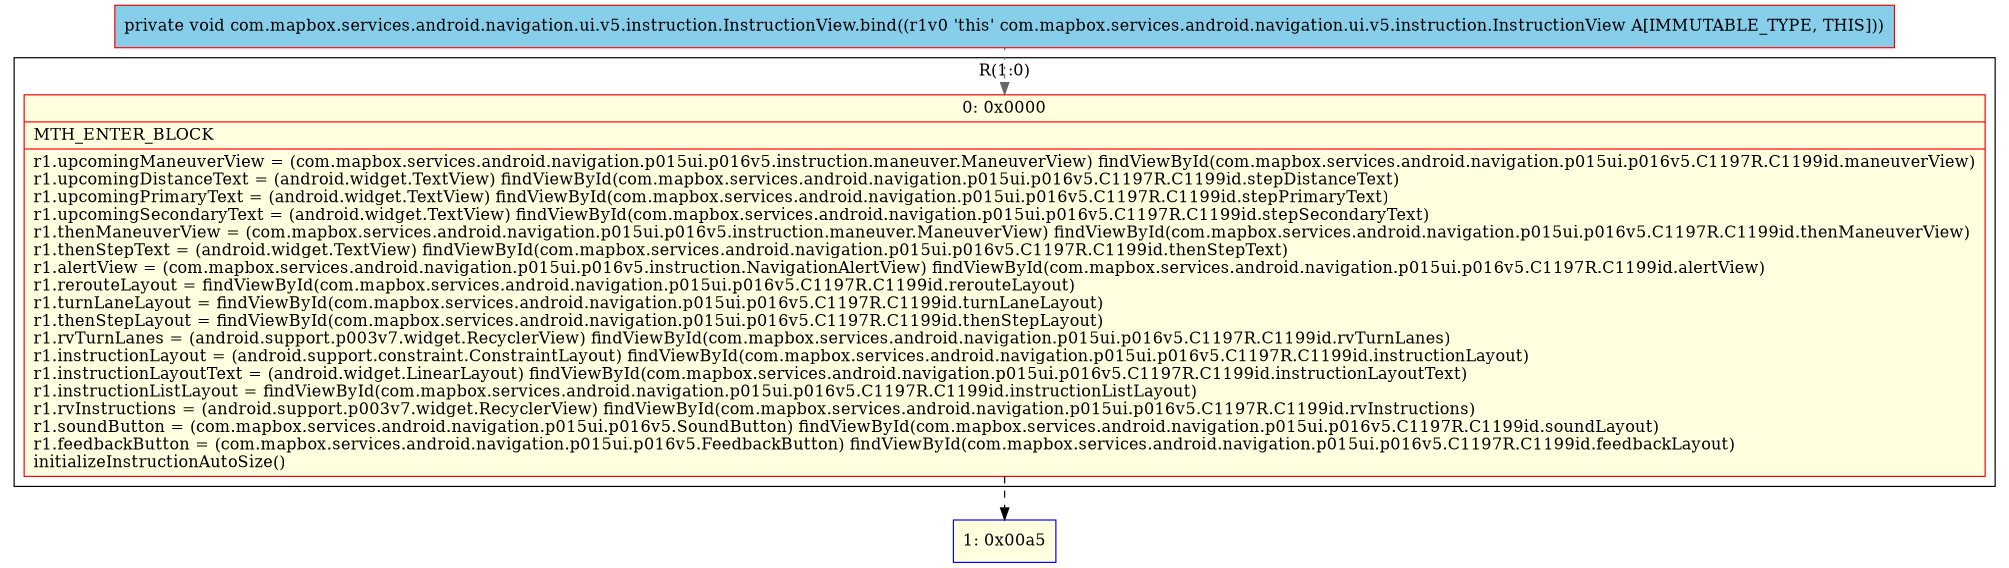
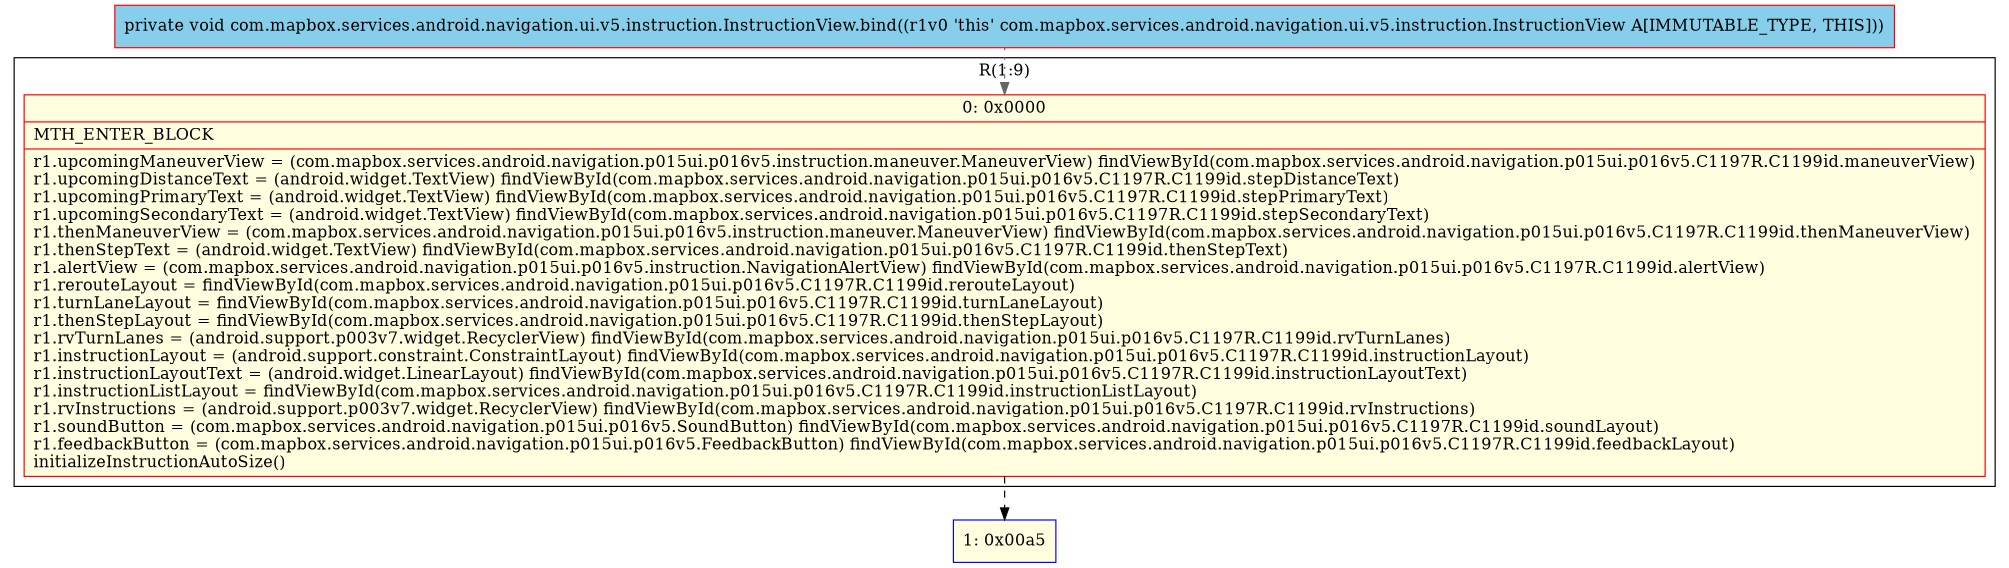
cluster "R(1:0)": label "R(1:0)" -> "R(1:9)"
